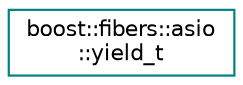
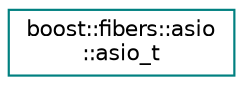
node "boost::fibers::asio ::yield_t": label "boost::fibers::asio ::yield_t" -> "boost::fibers::asio ::asio_t"
